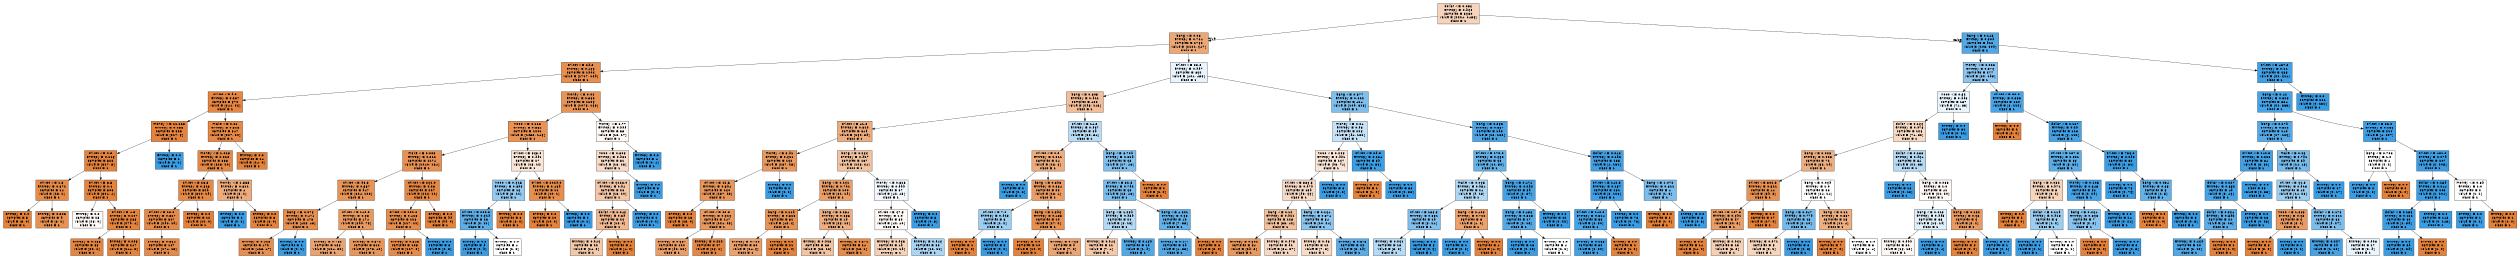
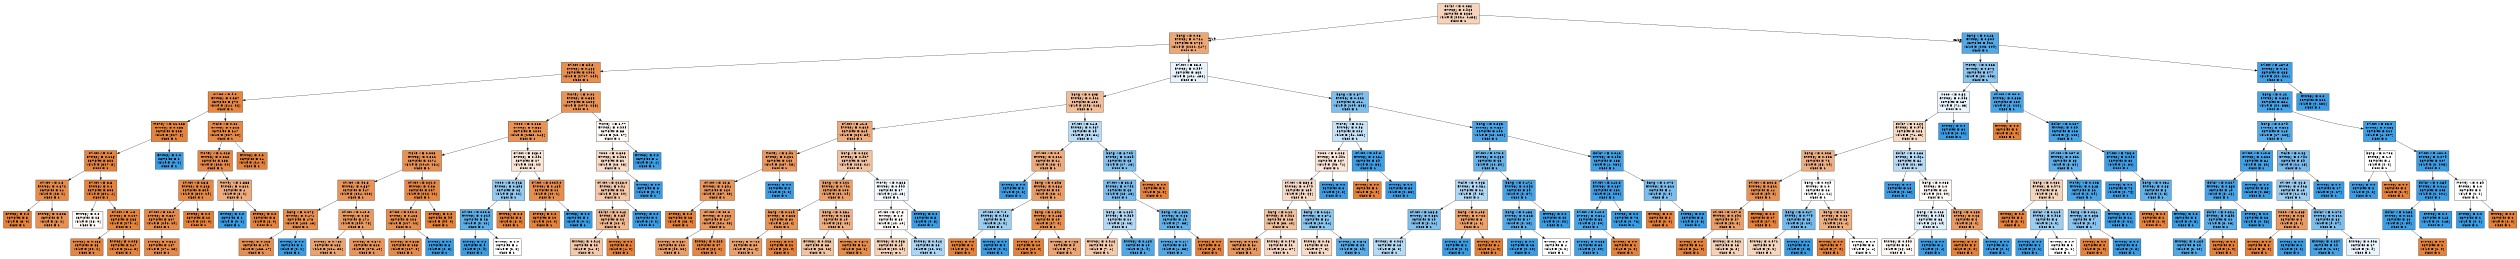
node "entropy = 0.0 class = 35 value = [0, 35] class = 1": label "entropy = 0.0 class = 35 value = [0, 35] class = 1" -> "entropy = 0.0 samples = 35 value = [0, 35] class = 1"
node "entropy = 0.0 samples = 6 value = [0, 6] class = 1": removed
node "entropy = 0.0 samples = 59 value = [0, 59] class = 1": removed
